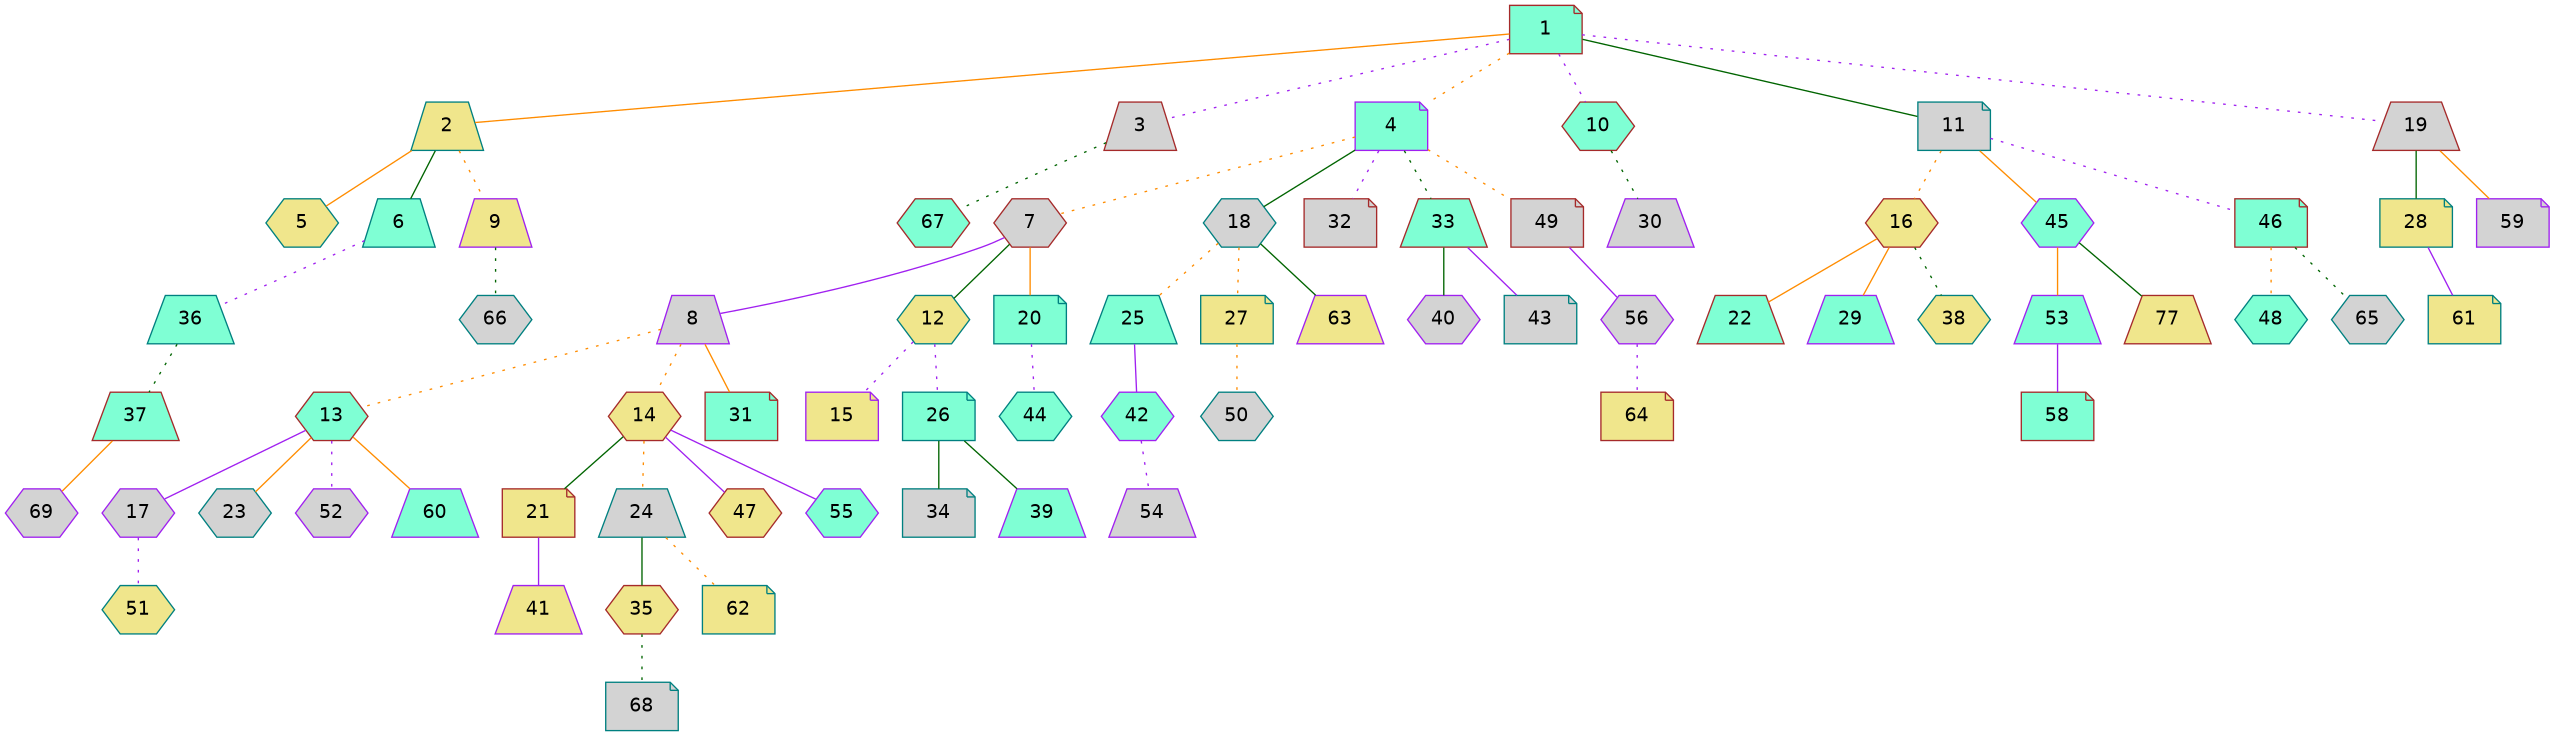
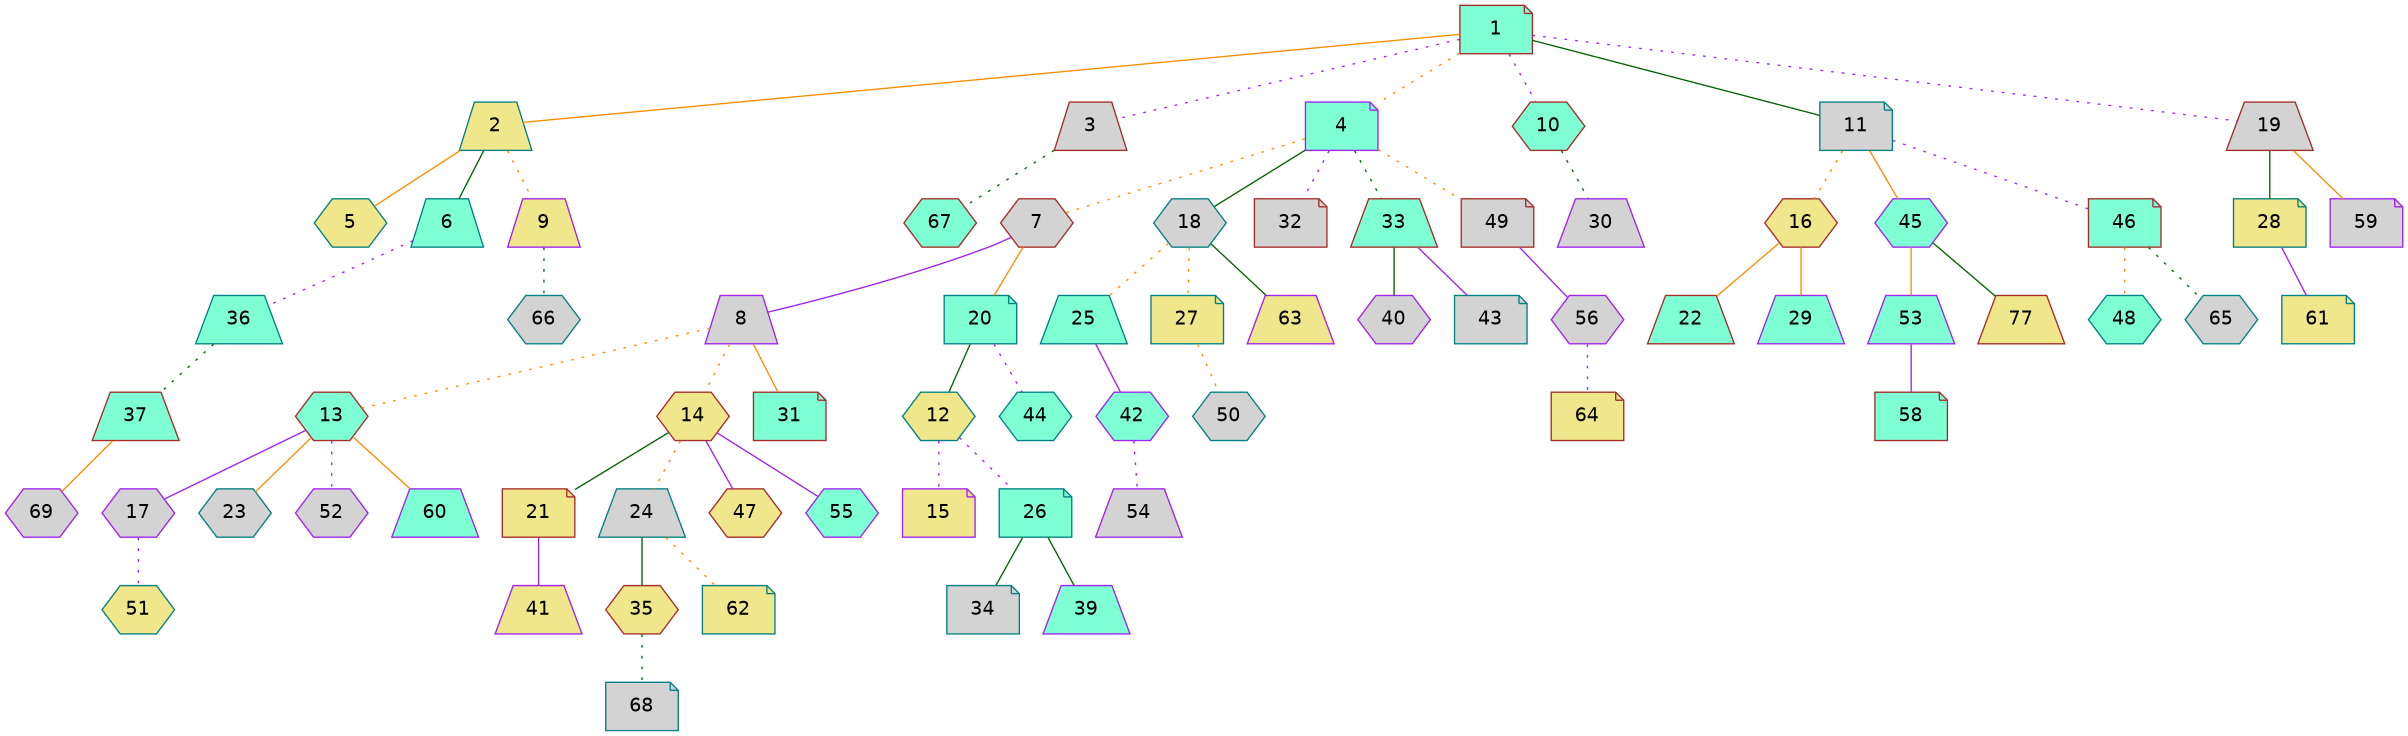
edge "7" -- "12": now "20" -- "12"
node "38": removed
